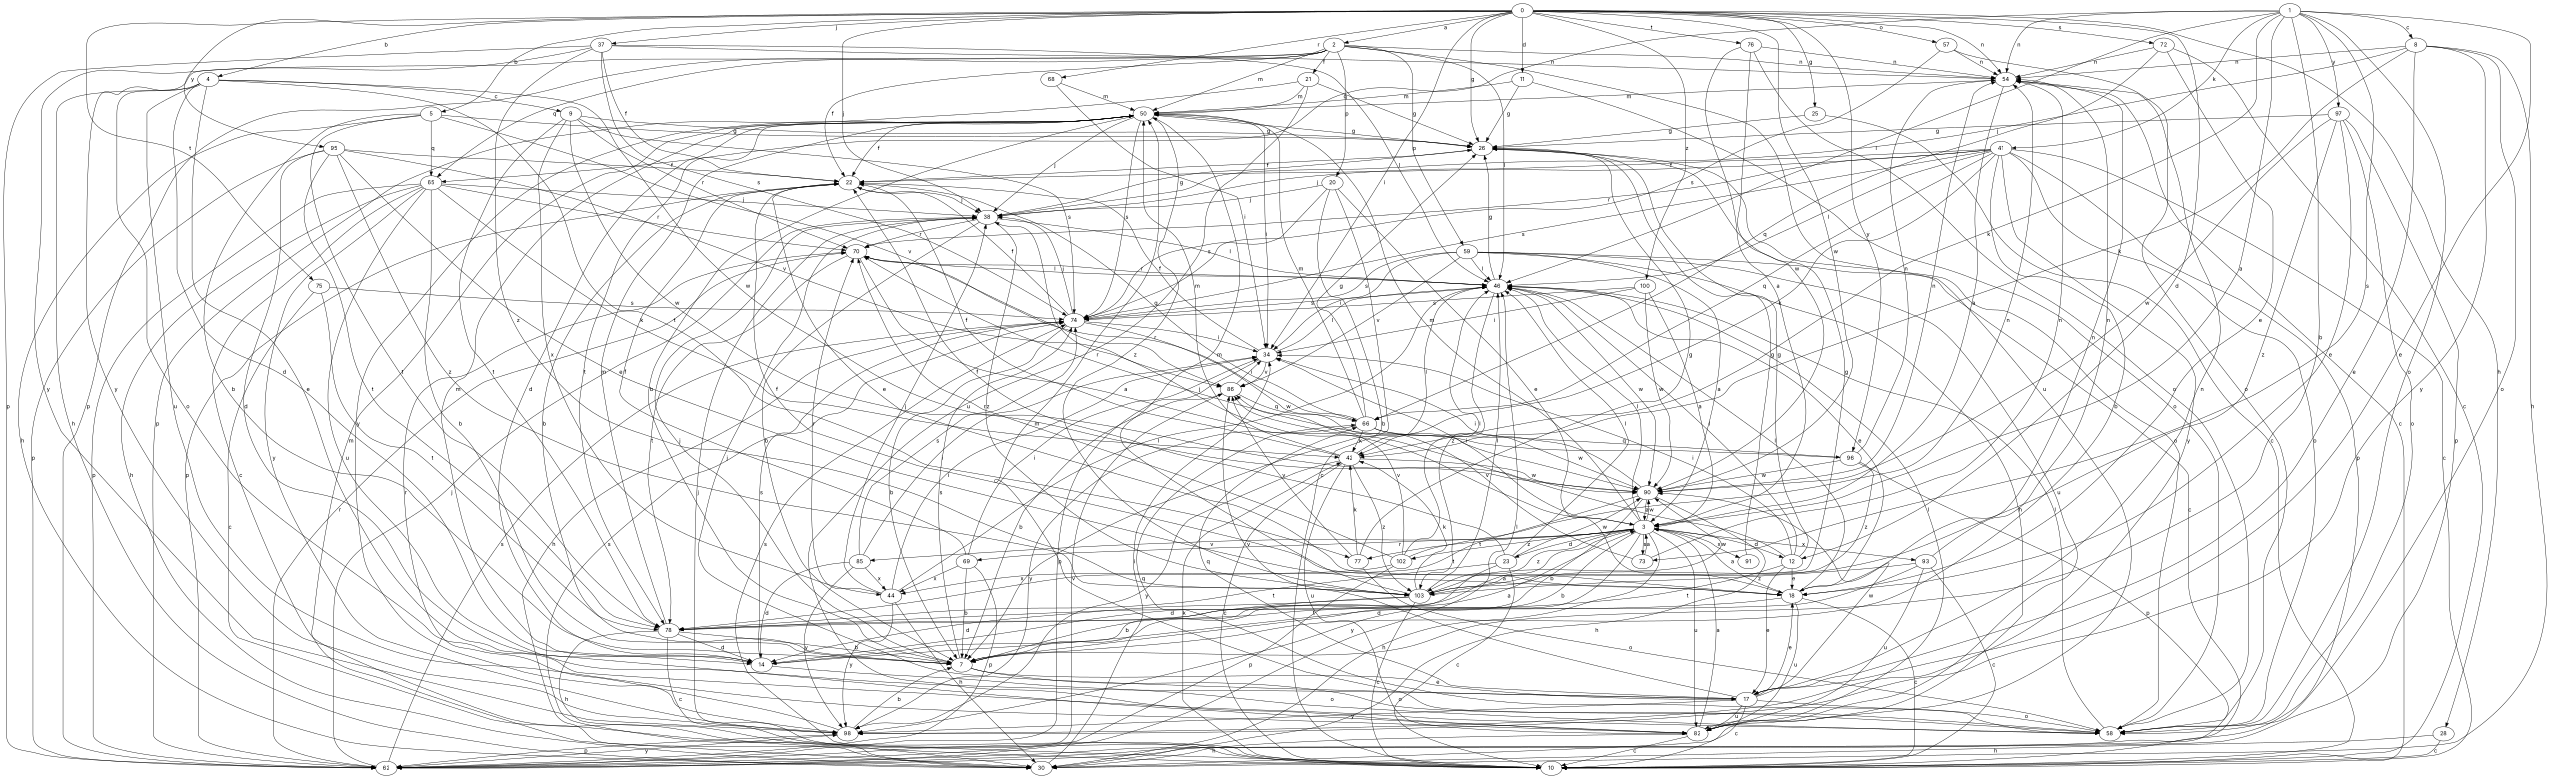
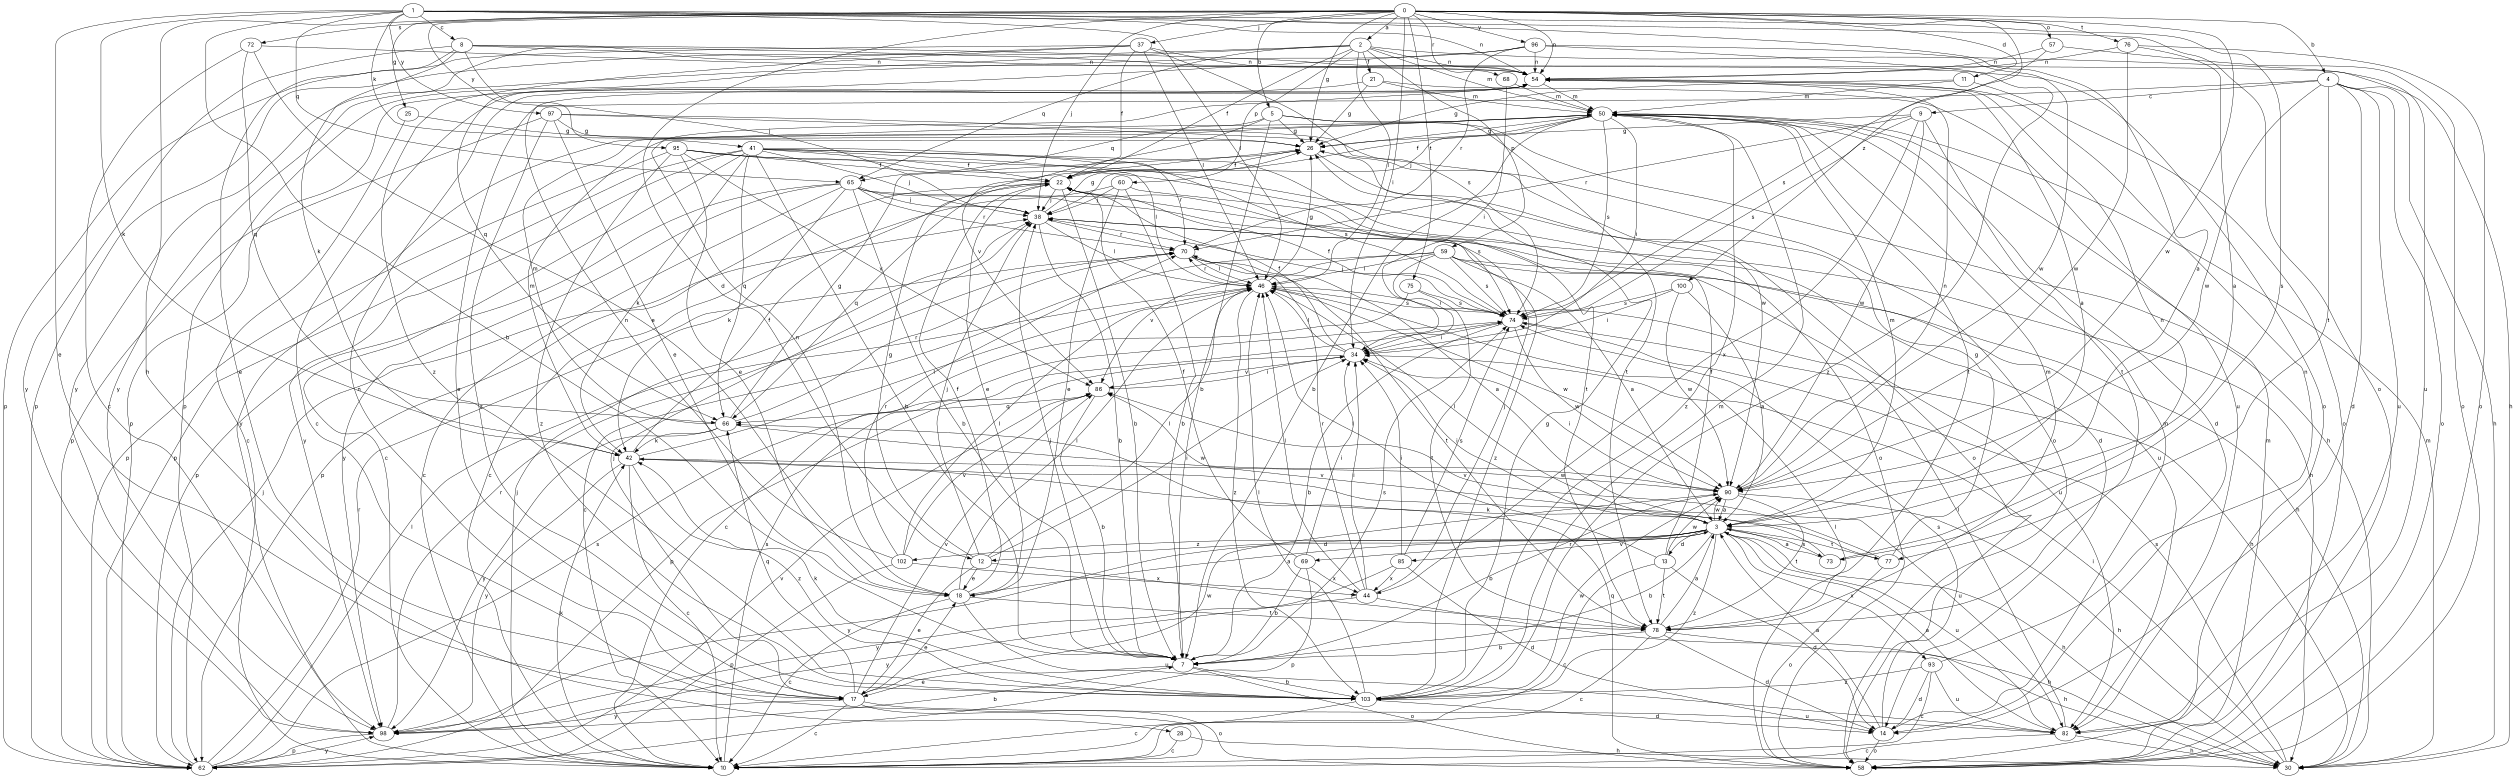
node "20": label "20" -> "60"
edge "46" -> "18": removed, label "e"
edge "66" -> "96": reversed
node "23": label "23" -> "13"
node "91": removed
edge "103" -> "7": reversed
